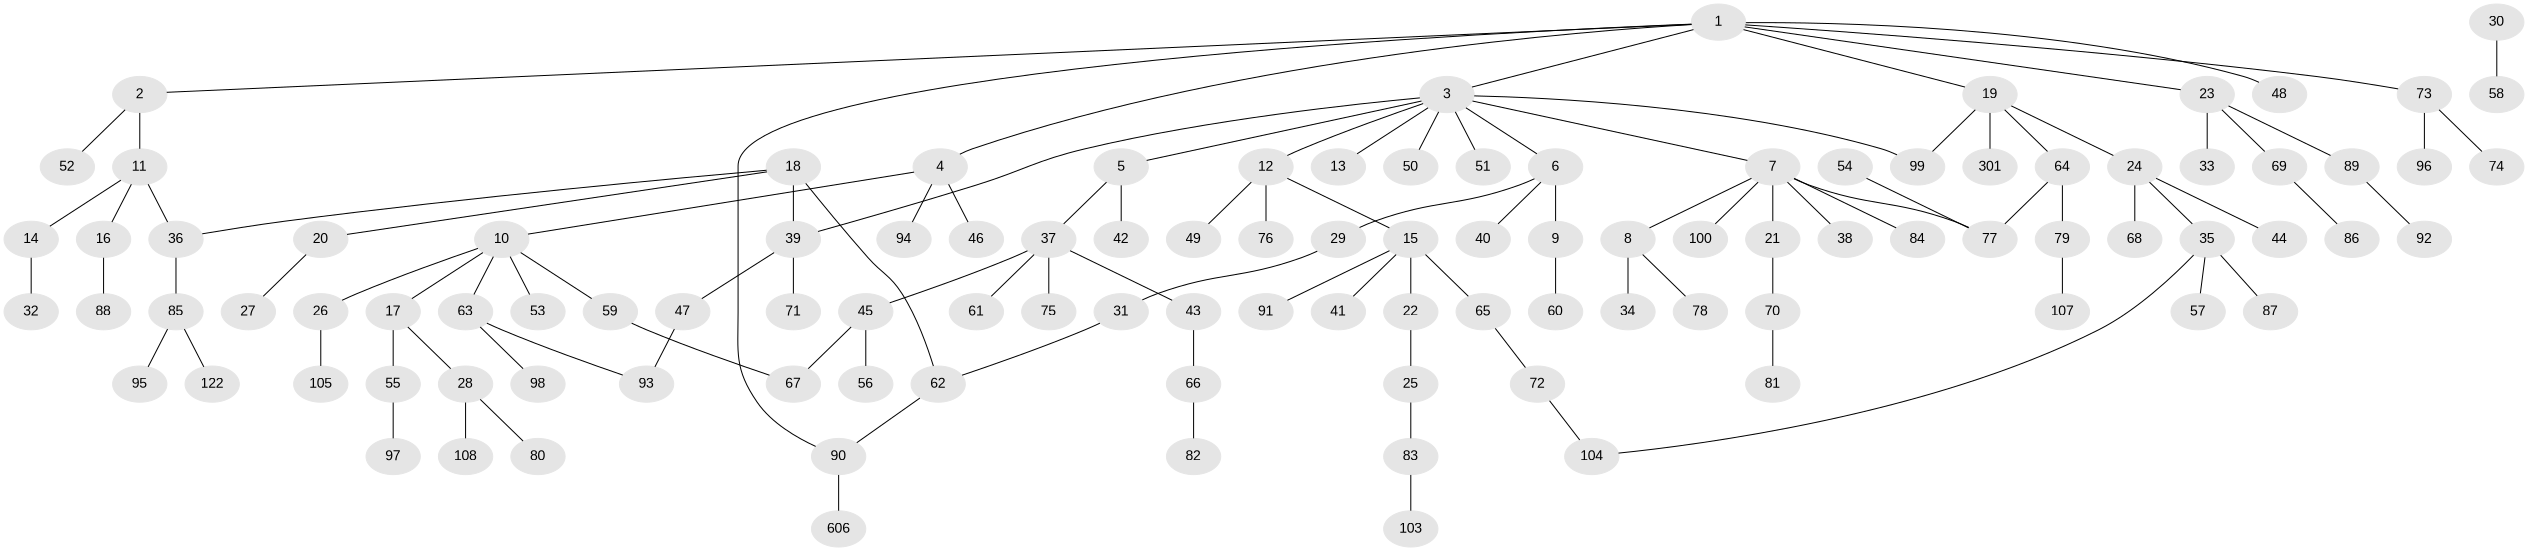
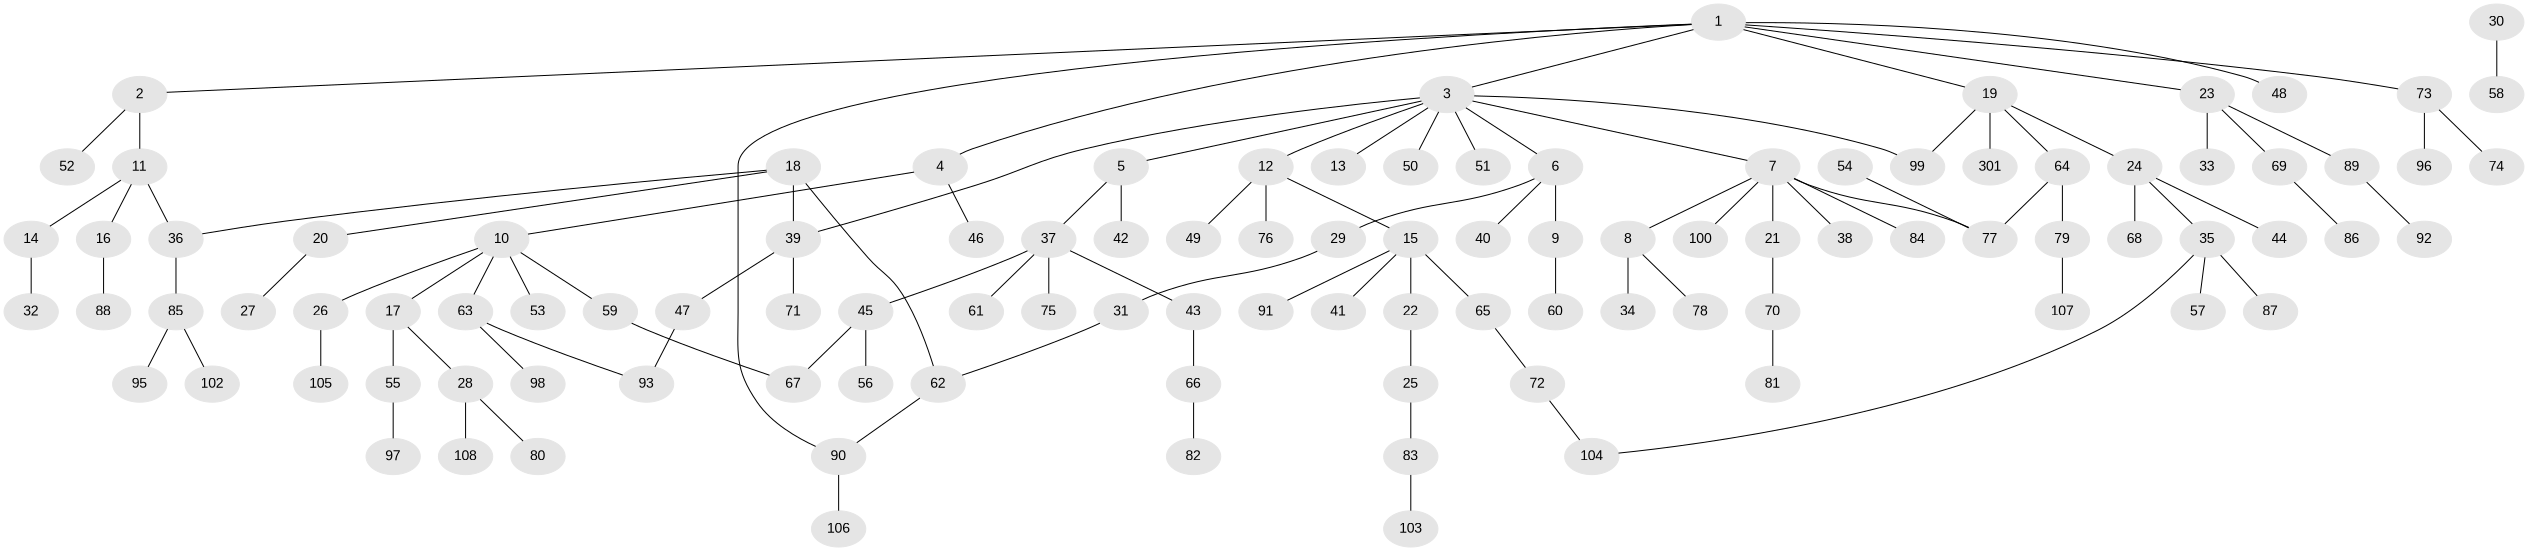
node "94": removed
node "122": label "122" -> "102"
node "606": label "606" -> "106"
